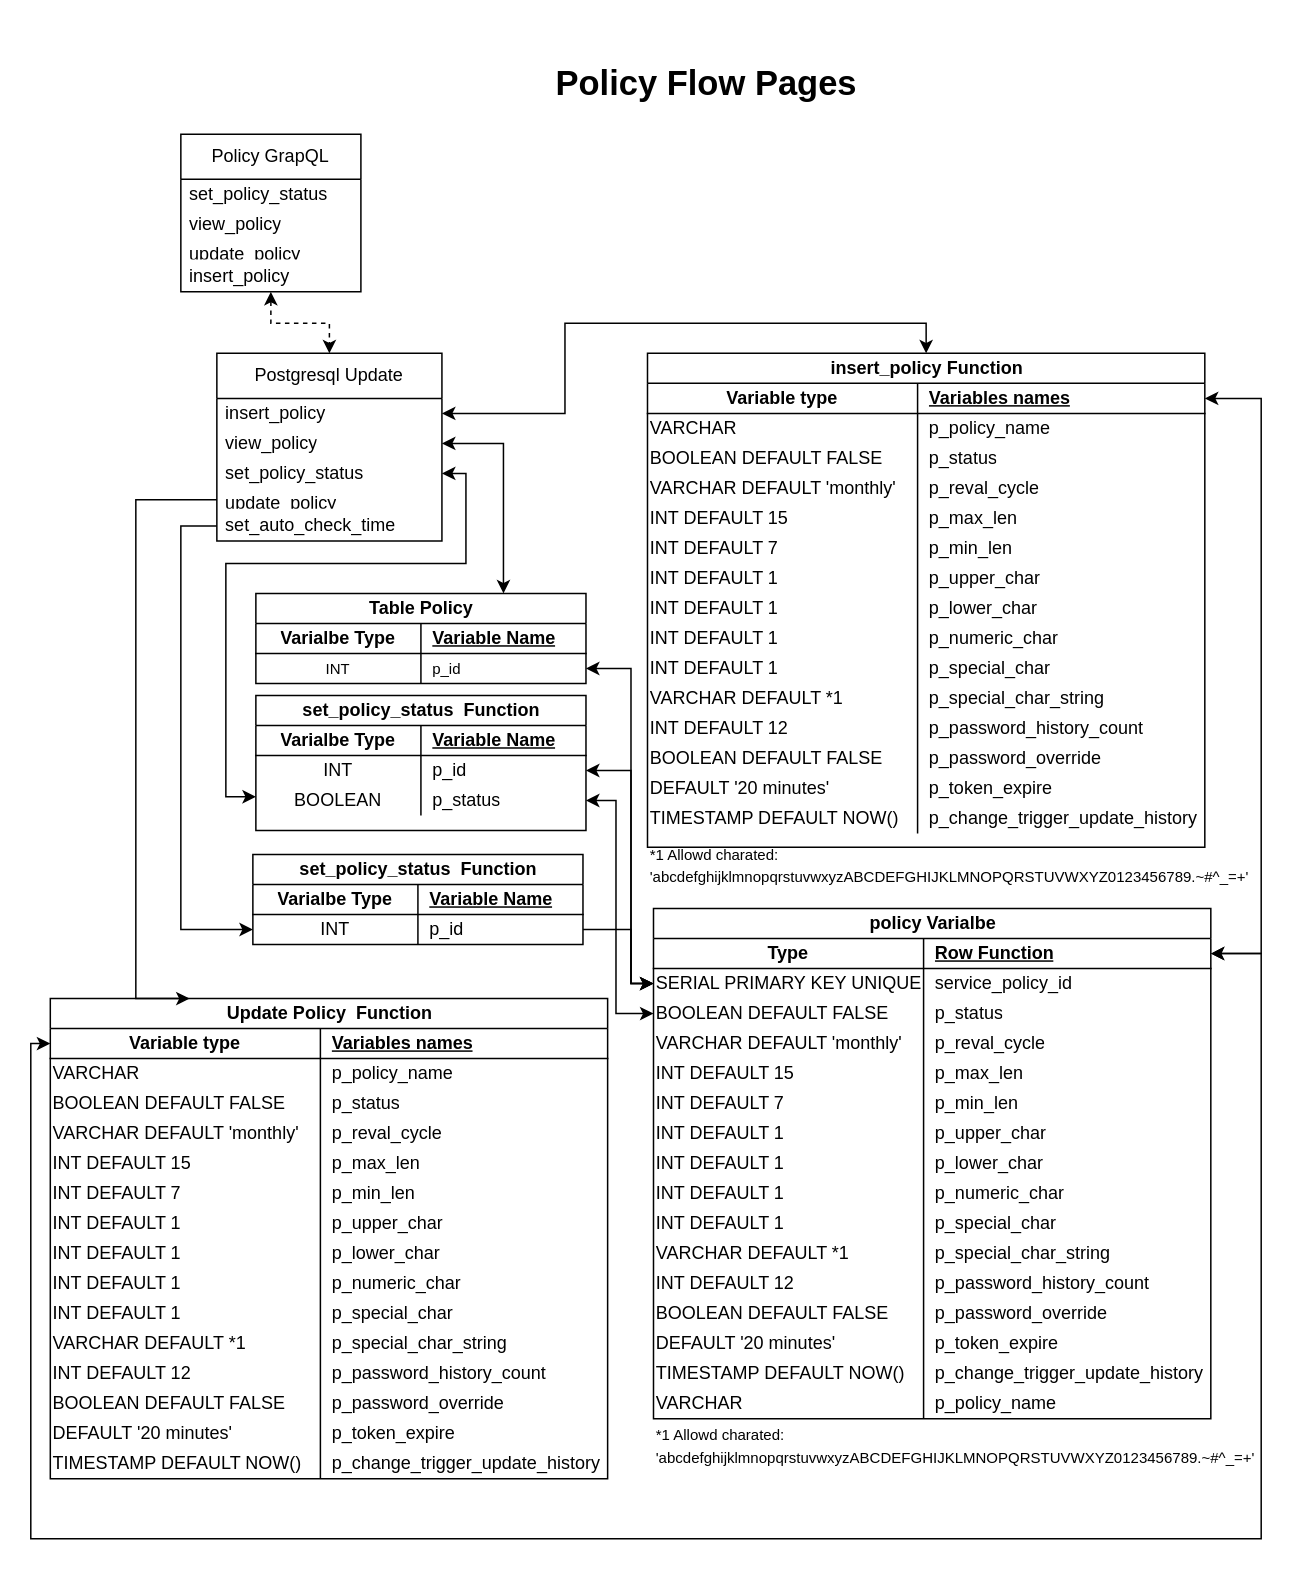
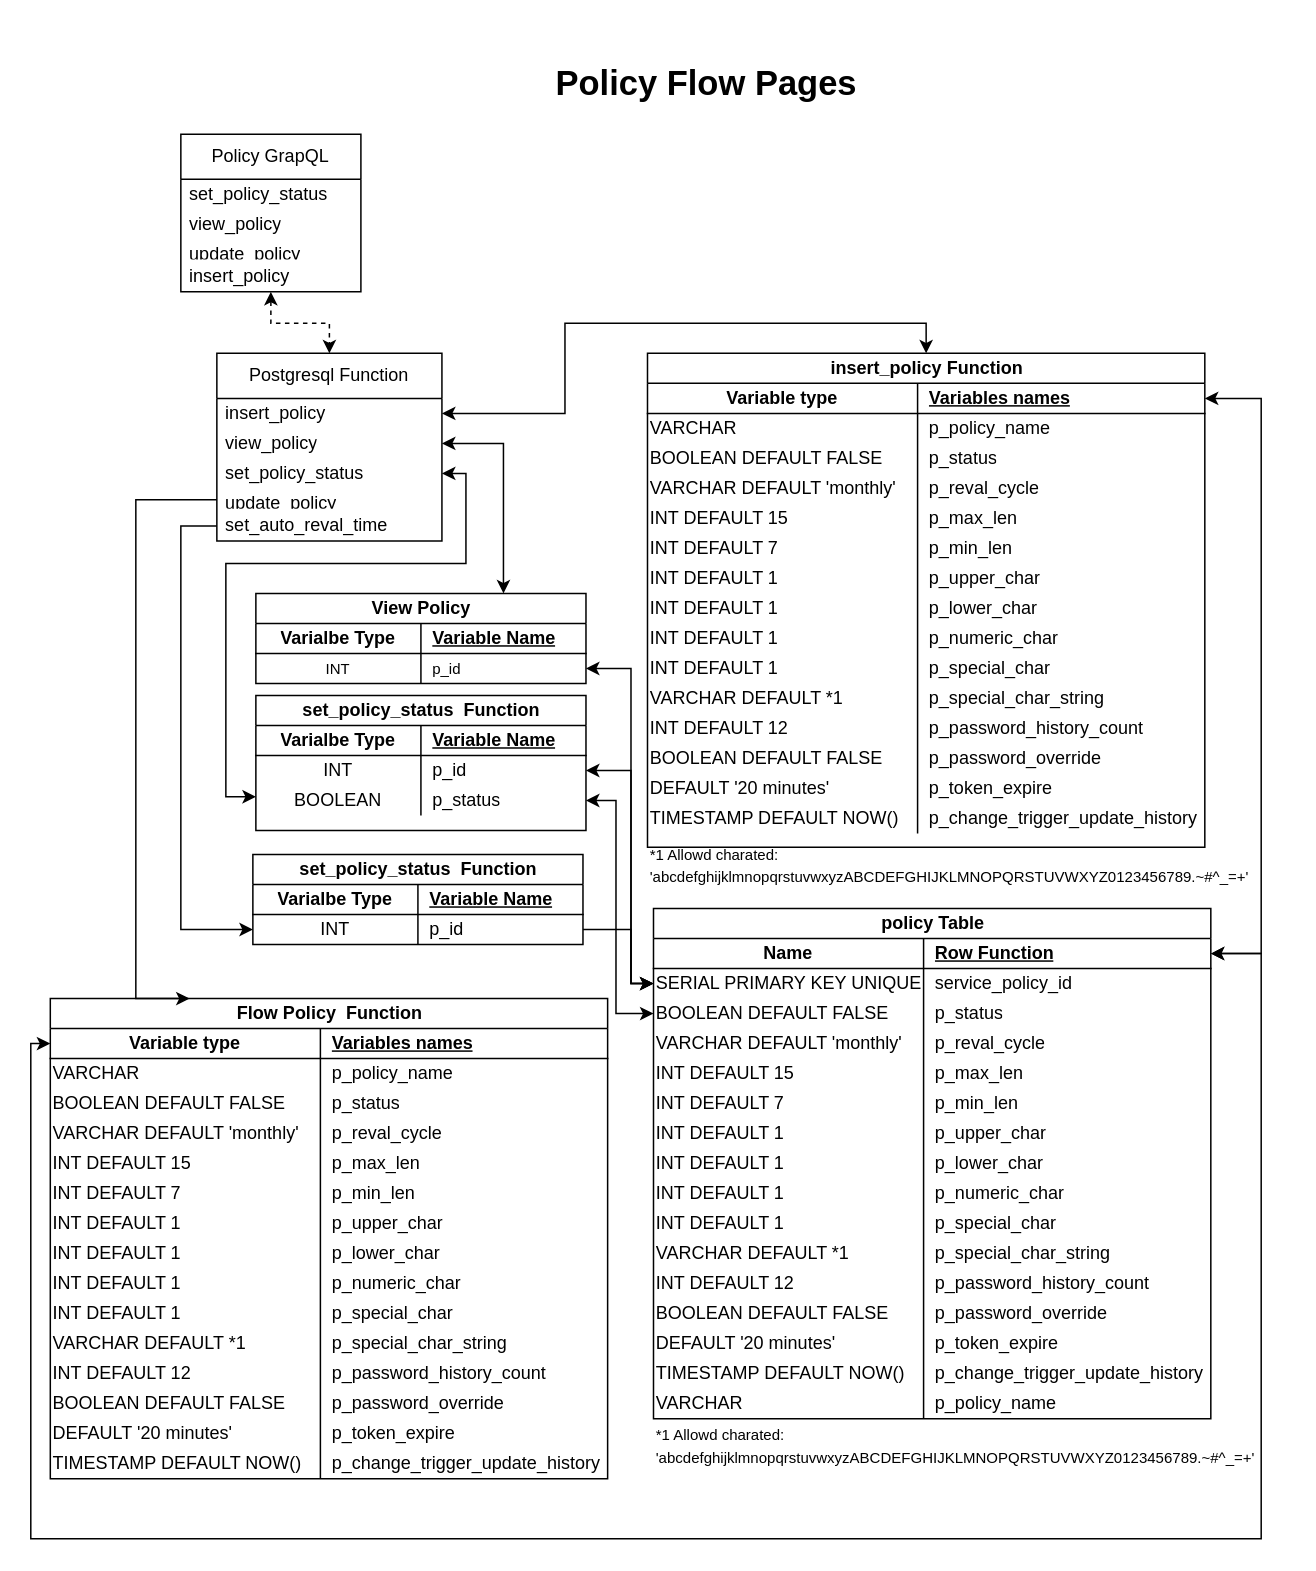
node "Postgresql Update": label "Postgresql Update" -> "Postgresql Function"
node "set_auto_check_time": label "set_auto_check_time" -> "set_auto_reval_time"
node "Table Policy": label "Table Policy" -> "View Policy"
node "policy Varialbe": label "policy Varialbe" -> "policy Table"
node "Type": label "Type" -> "Name"
node "Update Policy Function": label "Update Policy Function" -> "Flow Policy Function"
